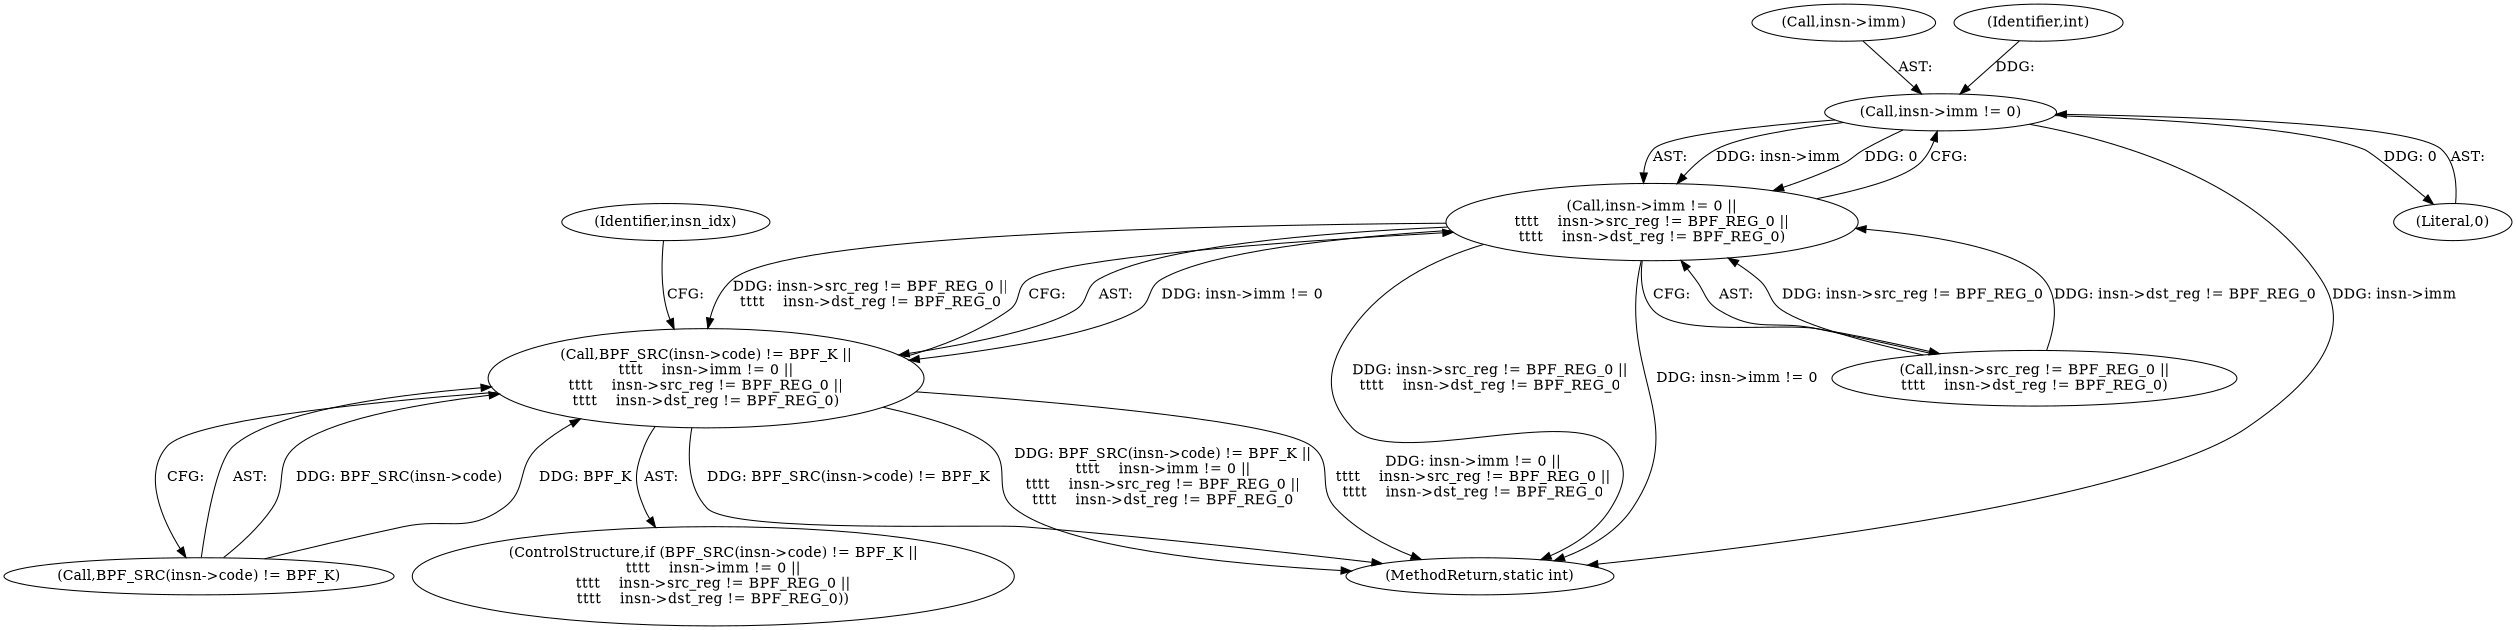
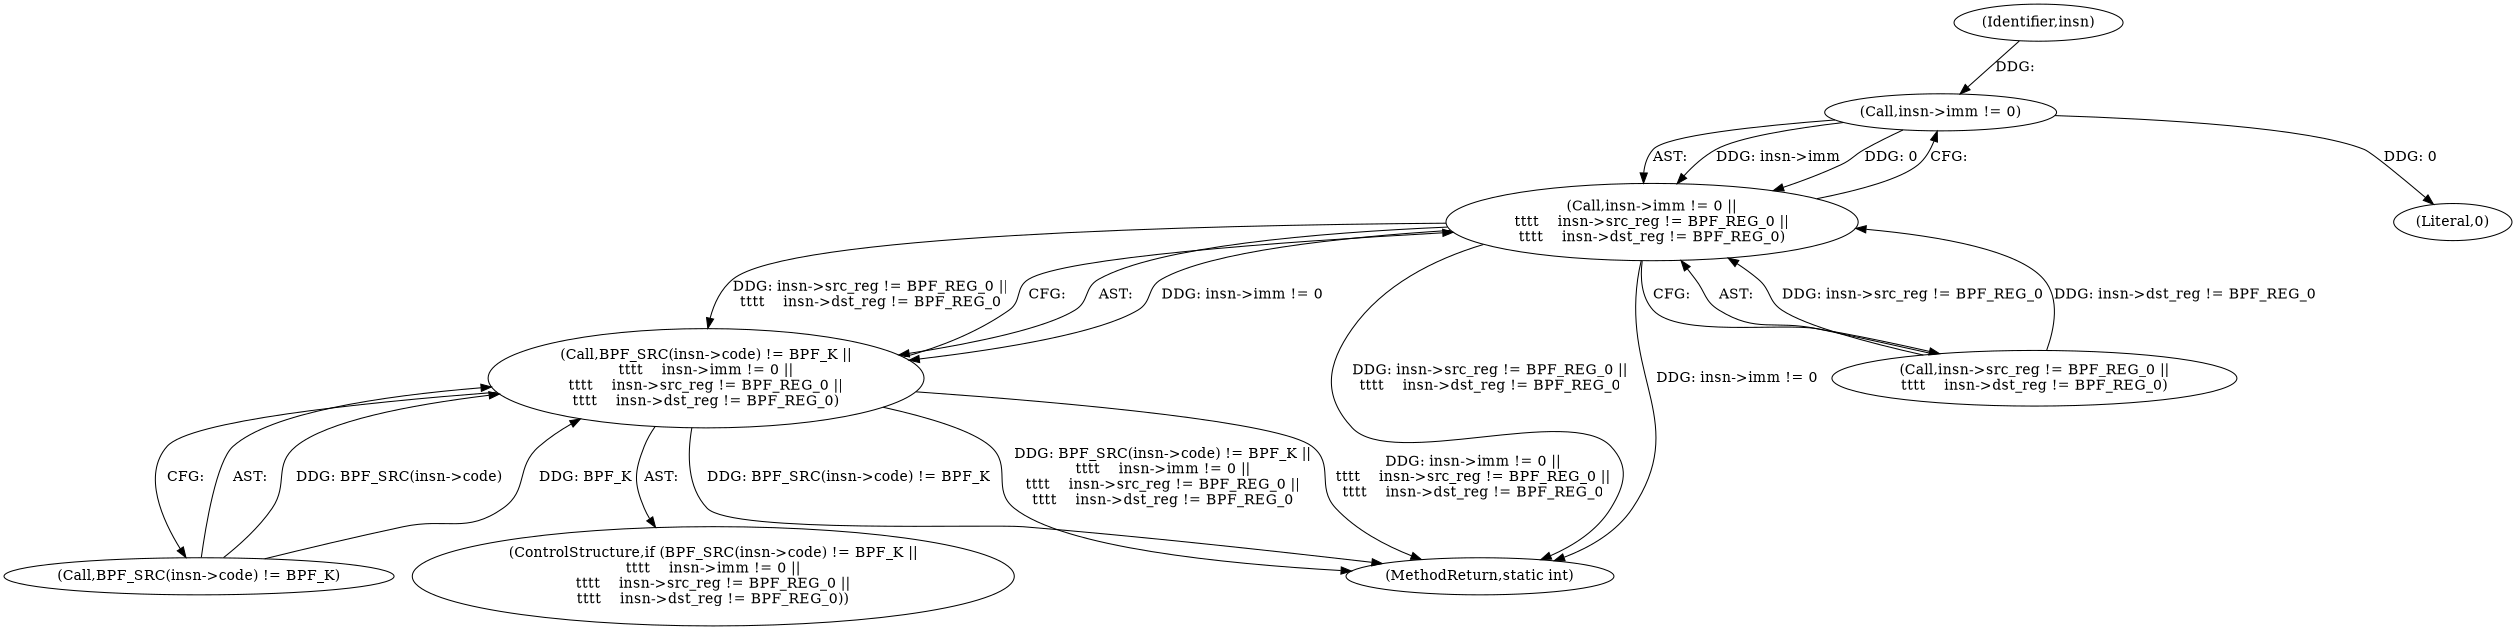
node "(Call,insn->imm)": removed
node "(Identifier,int)": label "(Identifier,int)" -> "(Identifier,insn)"
edge "(Literal,0)" -> "(Call,insn->imm != 0)": removed, label "AST:"
node "(Identifier,insn_idx)": removed
edge "(Call,insn->imm != 0)" -> "(MethodReturn,static int)": removed, label "DDG: insn->imm"
